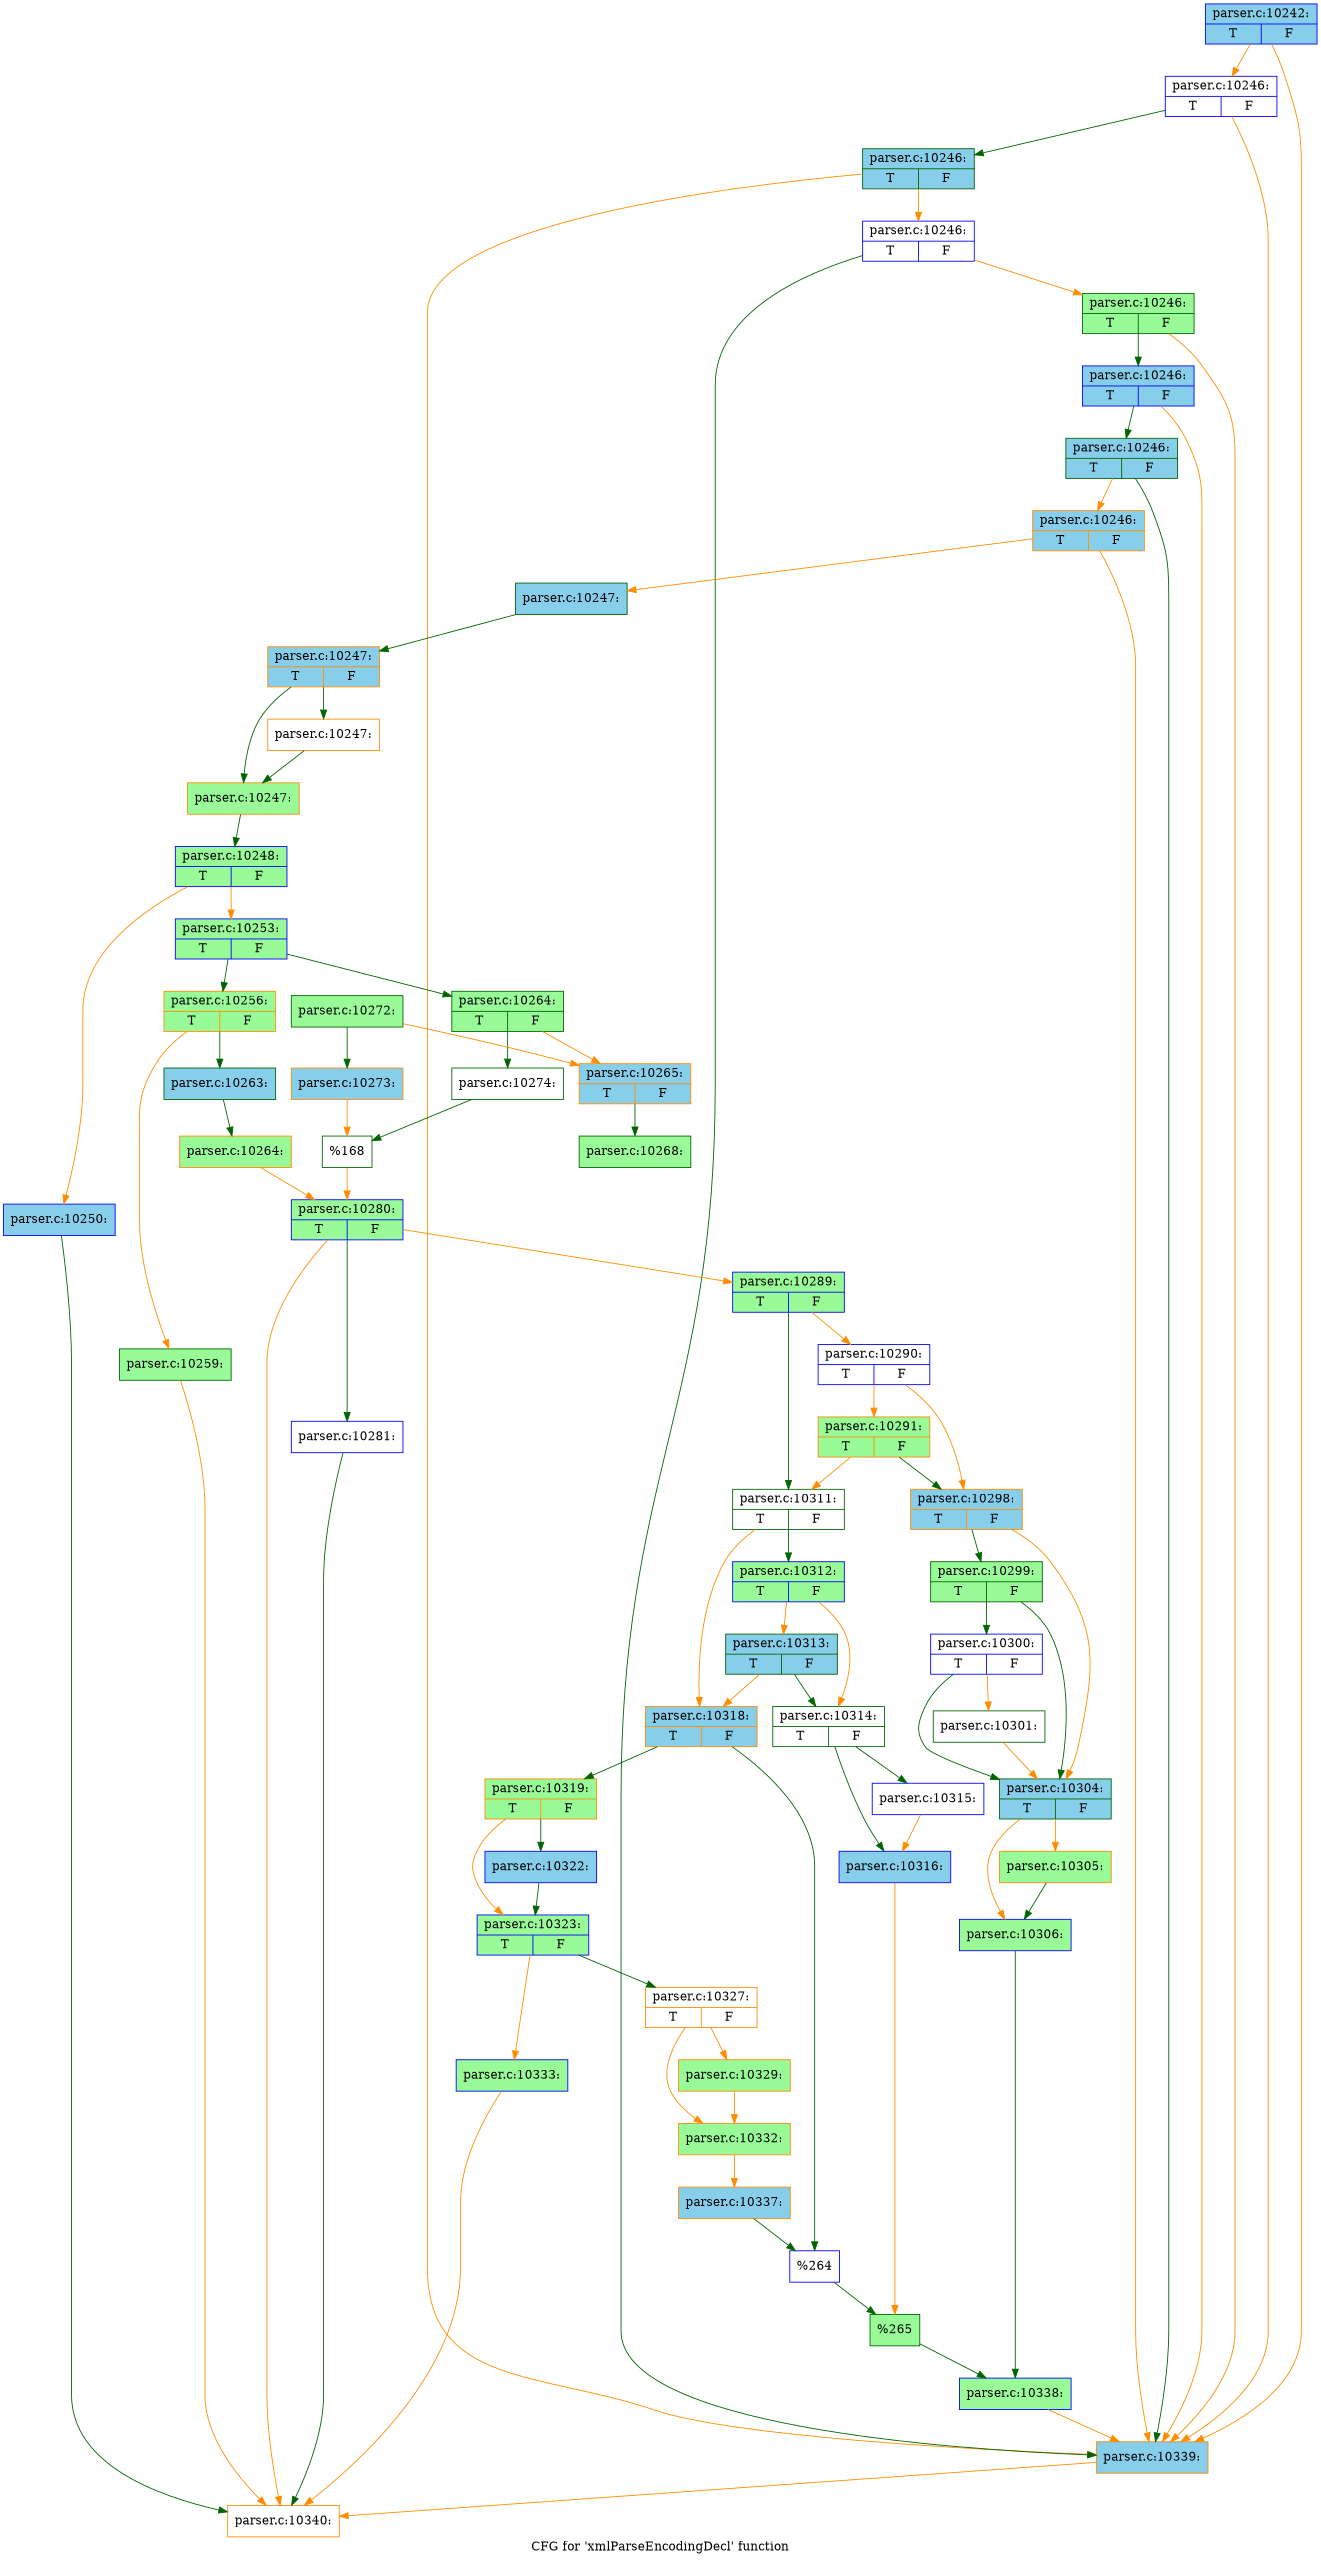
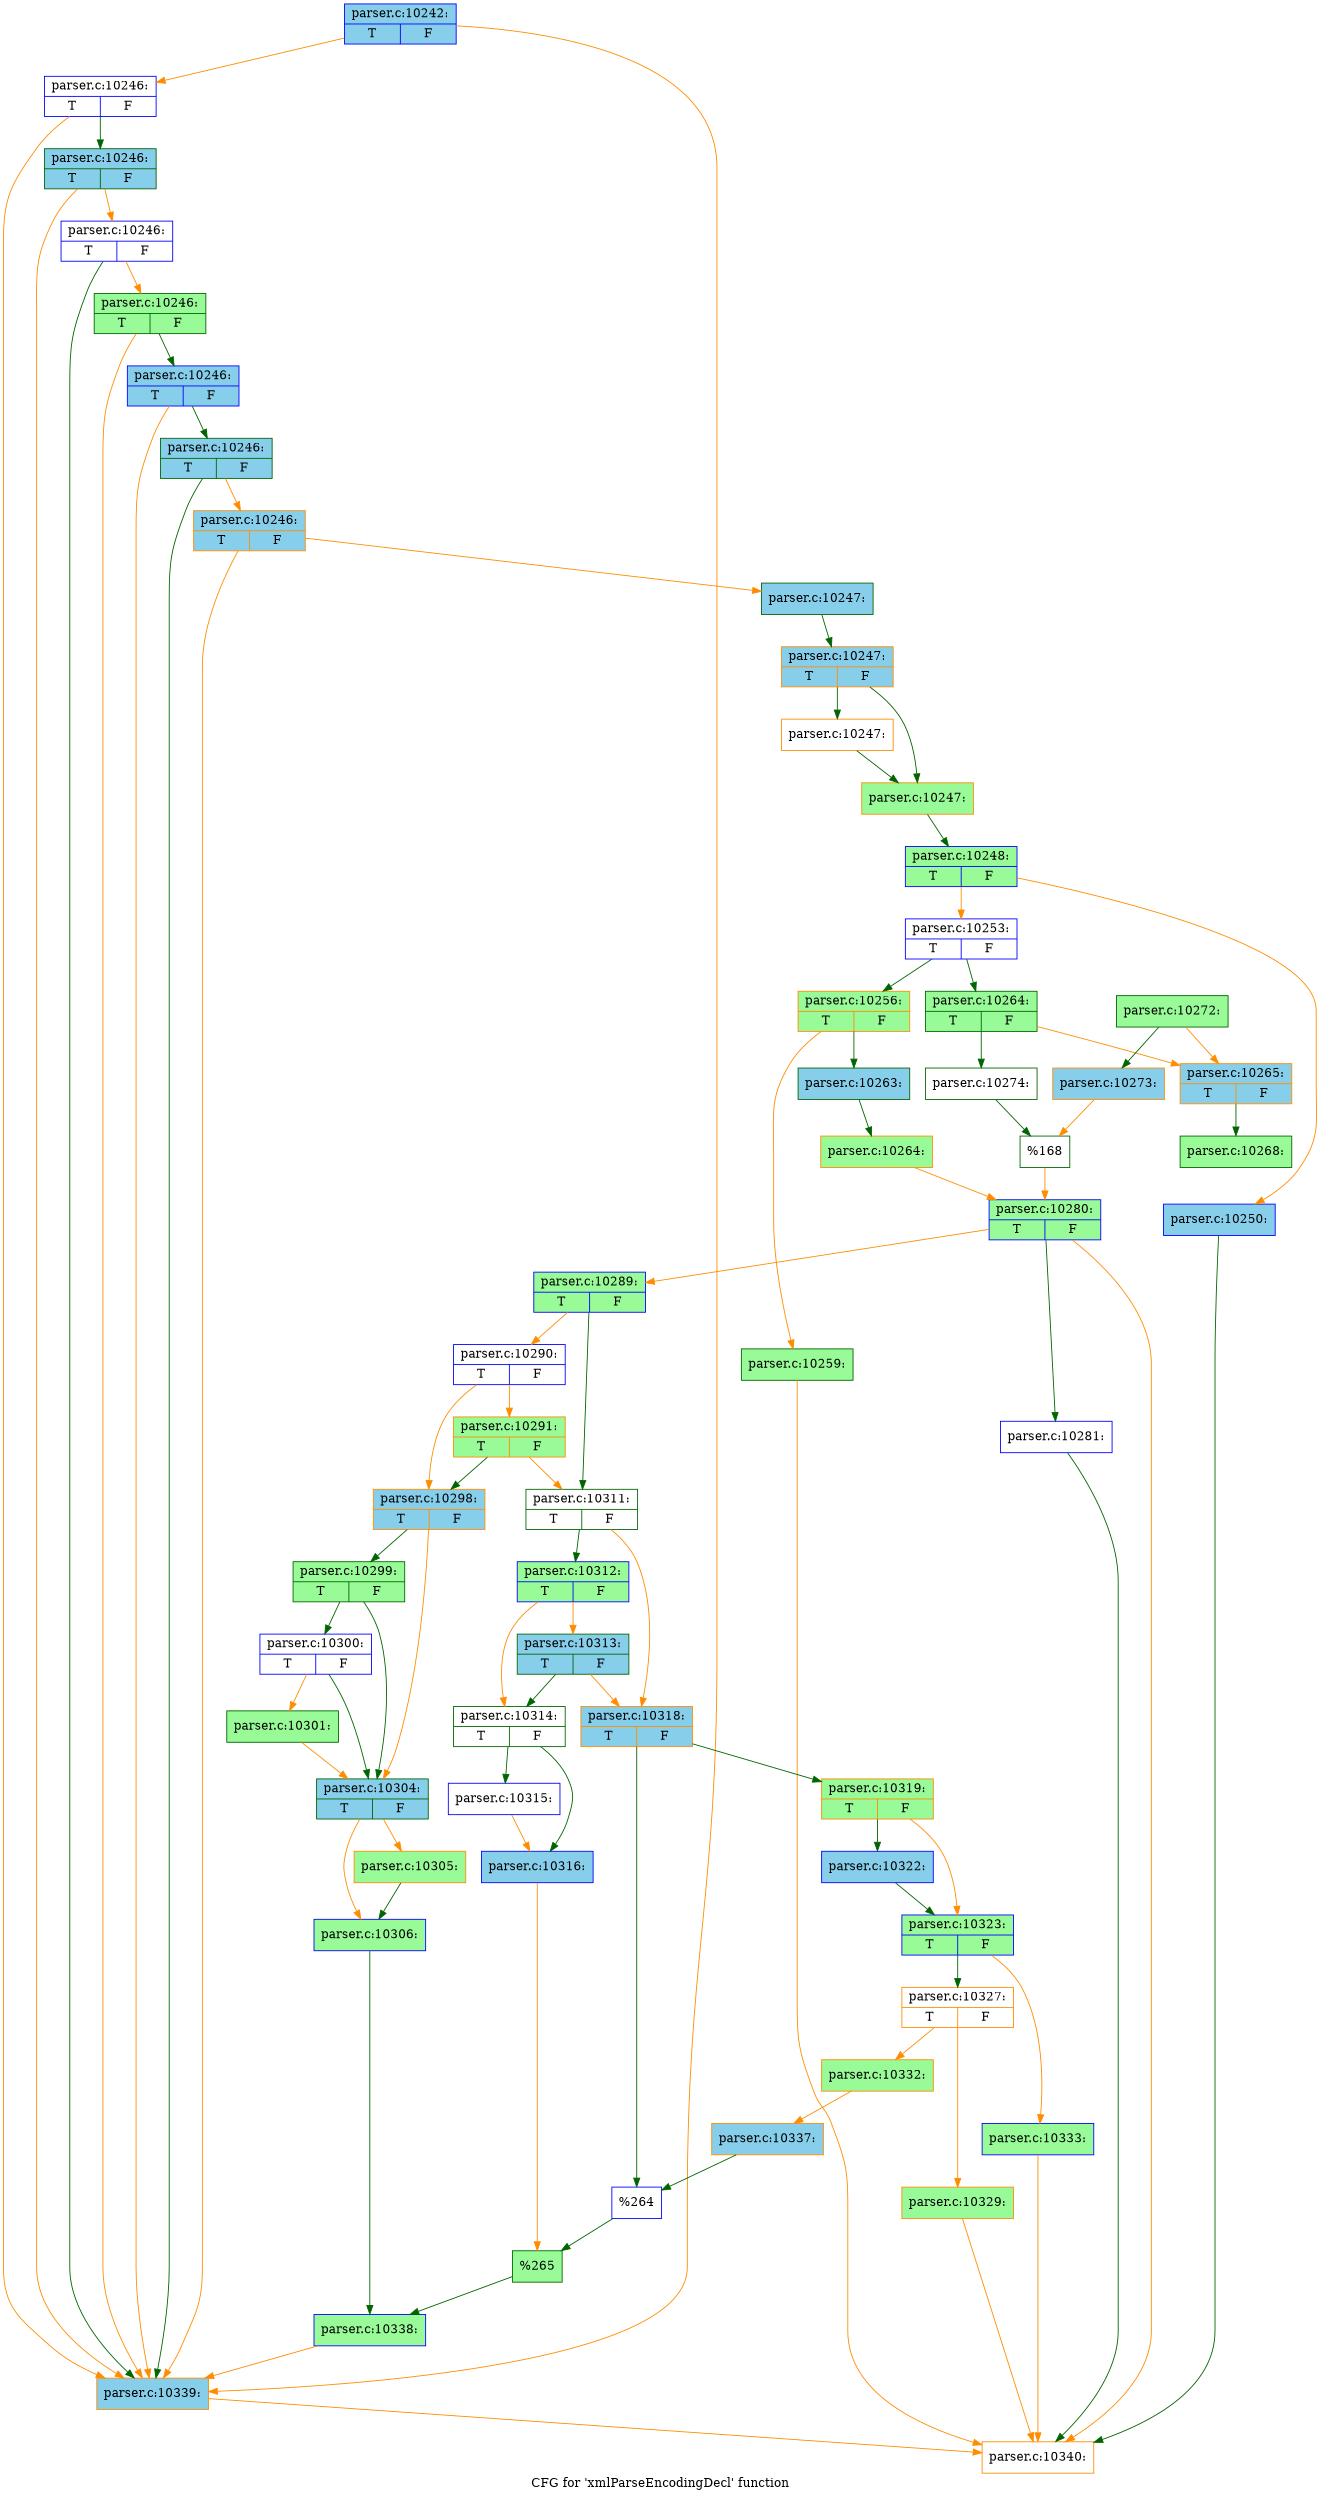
node "parser.c:10253:": fillcolor palegreen -> white
node "parser.c:10301:": fillcolor white -> palegreen
edge "parser.c:10329:" -> "parser.c:10332:": now "parser.c:10329:" -> "parser.c:10340:"
